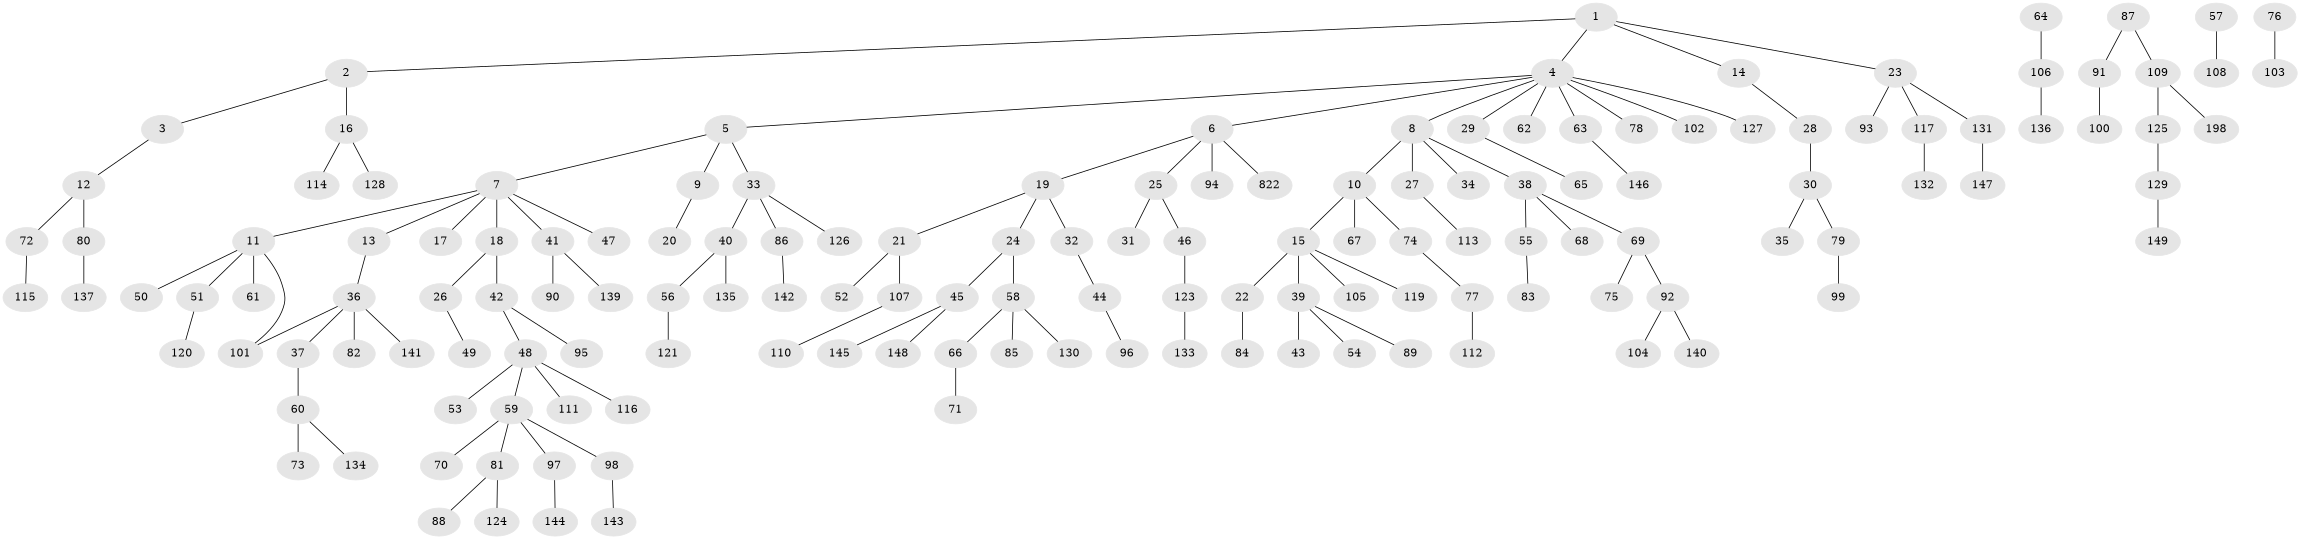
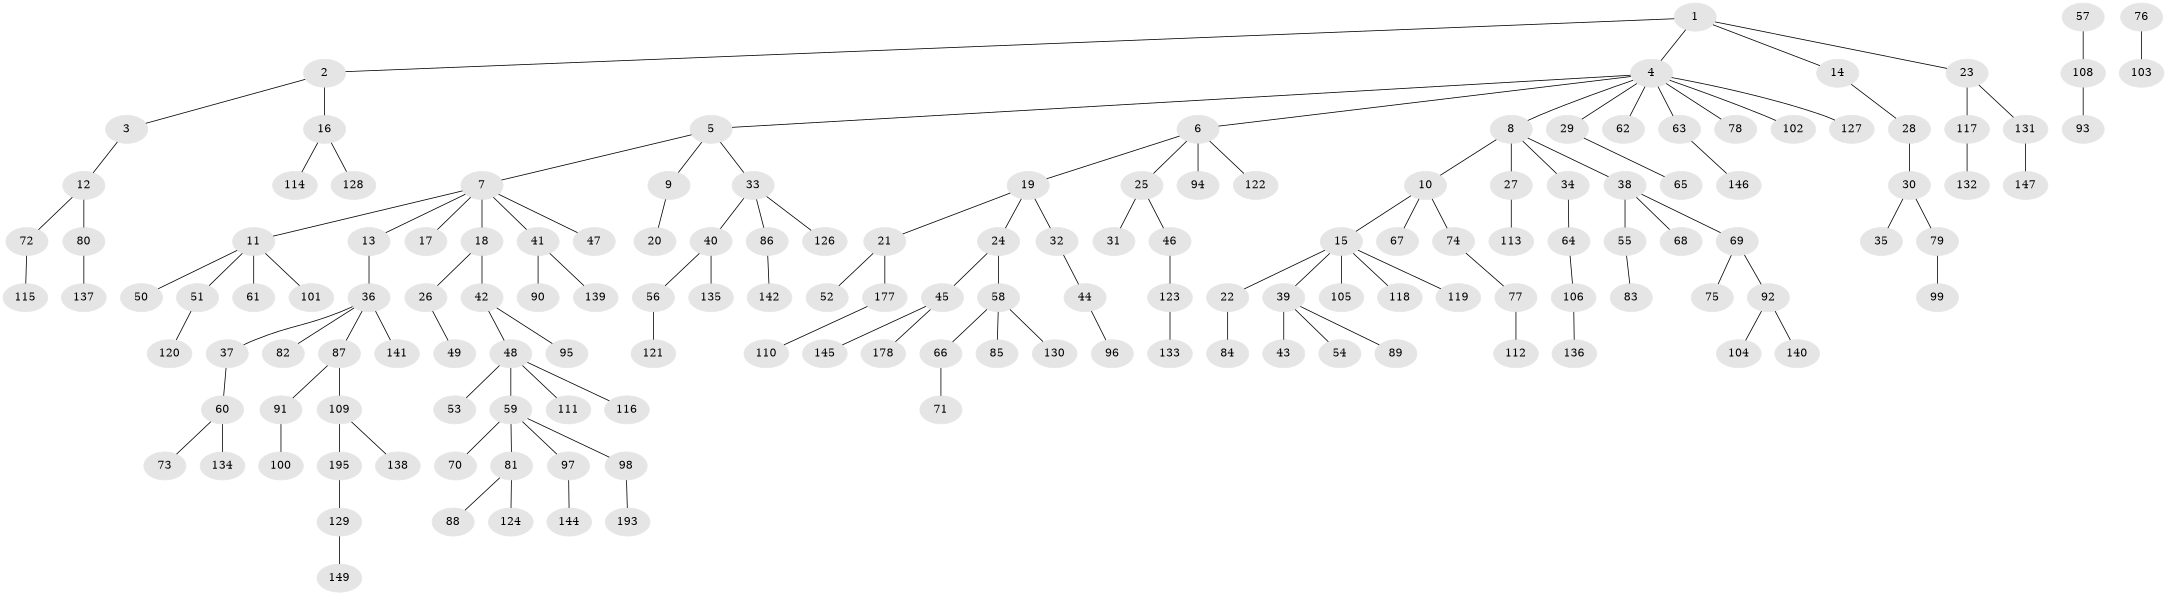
edge "23" -- "93": now "108" -- "93"
node "125": label "125" -> "195"
node "198": label "198" -> "138"
node "822": label "822" -> "122"
edge "34" -- "64": added
node "107": label "107" -> "177"
node "118": added
edge "36" -- "101": now "36" -- "87"
node "148": label "148" -> "178"
node "143": label "143" -> "193"
